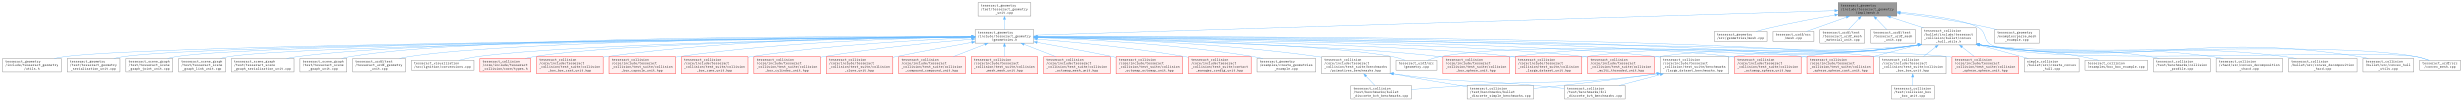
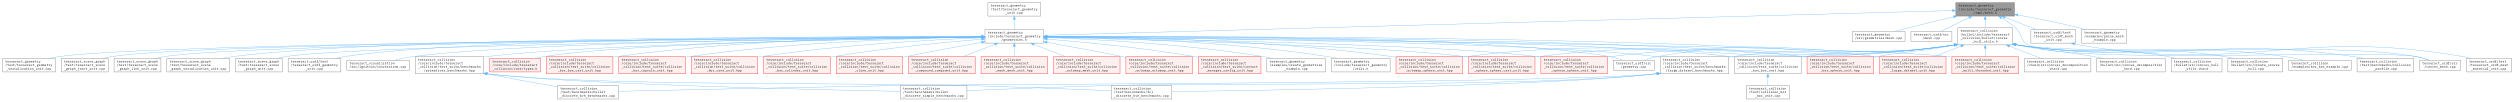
edge "tesseract_urdf/test /tesseract_urdf_mesh _material_unit.cpp" -> "tesseract_geometry /include/tesseract_geometry /impl/mesh.h": now "tesseract_urdf/test /tesseract_urdf_mesh _material_unit.cpp" -> "tesseract_urdf/test /tesseract_urdf_mesh _unit.cpp"
node "simple_collision /bullet/src/create_convex _hull.cpp": label "simple_collision /bullet/src/create_convex _hull.cpp" -> "tesseract_collision /bullet/src/create_convex _hull.cpp"
node "tesseract_collision /bullet/src/convex_hull _utils.cpp": label "tesseract_collision /bullet/src/convex_hull _utils.cpp" -> "tesseract_collision /bullet/src/convex_hull _utils.vhacd"
